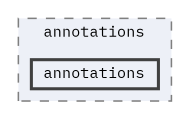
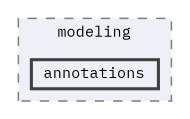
cluster "annotations": label "annotations" -> "modeling"
